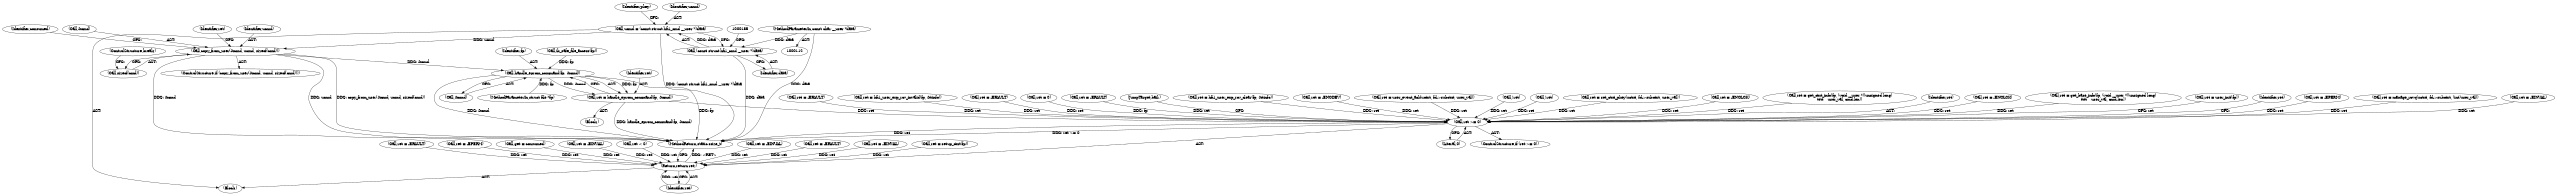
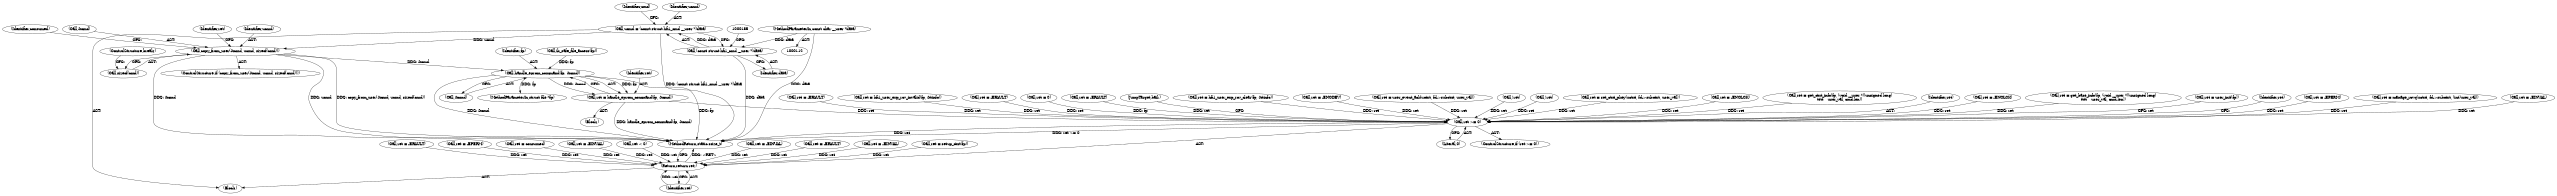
node "(Identifier,pkey)": label "(Identifier,pkey)" -> "(Identifier,cmd)"
edge "(MethodParameterIn,struct file *fp)" -> "(Call,handle_eprom_command(fp, &cmd))": reversed
node "(Call,get = consumed)": label "(Call,get = consumed)" -> "(Call,ret = consumed)"
